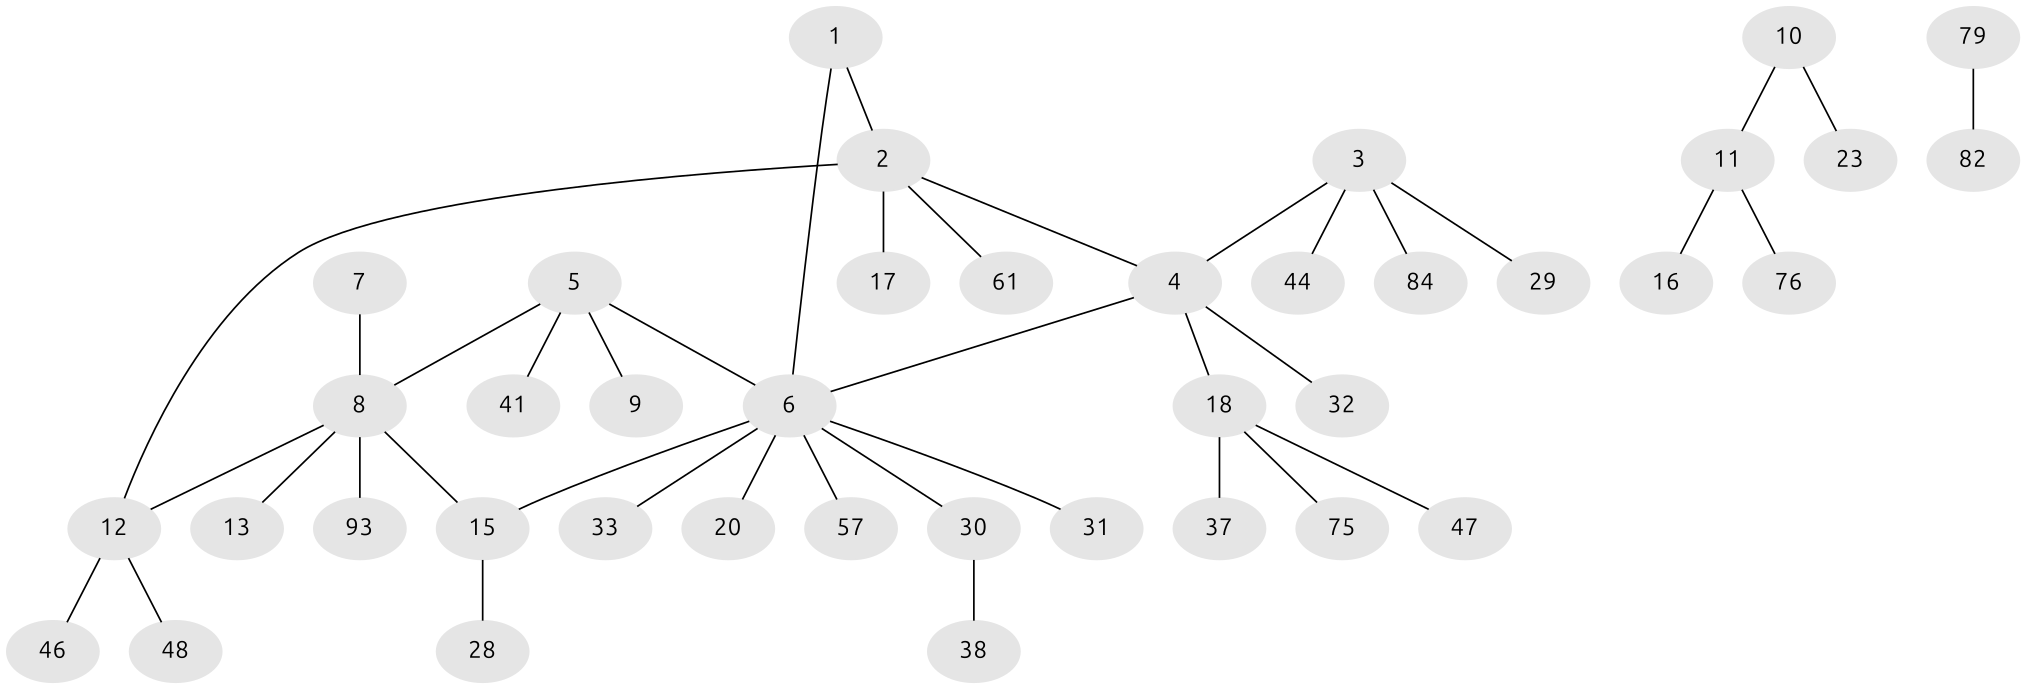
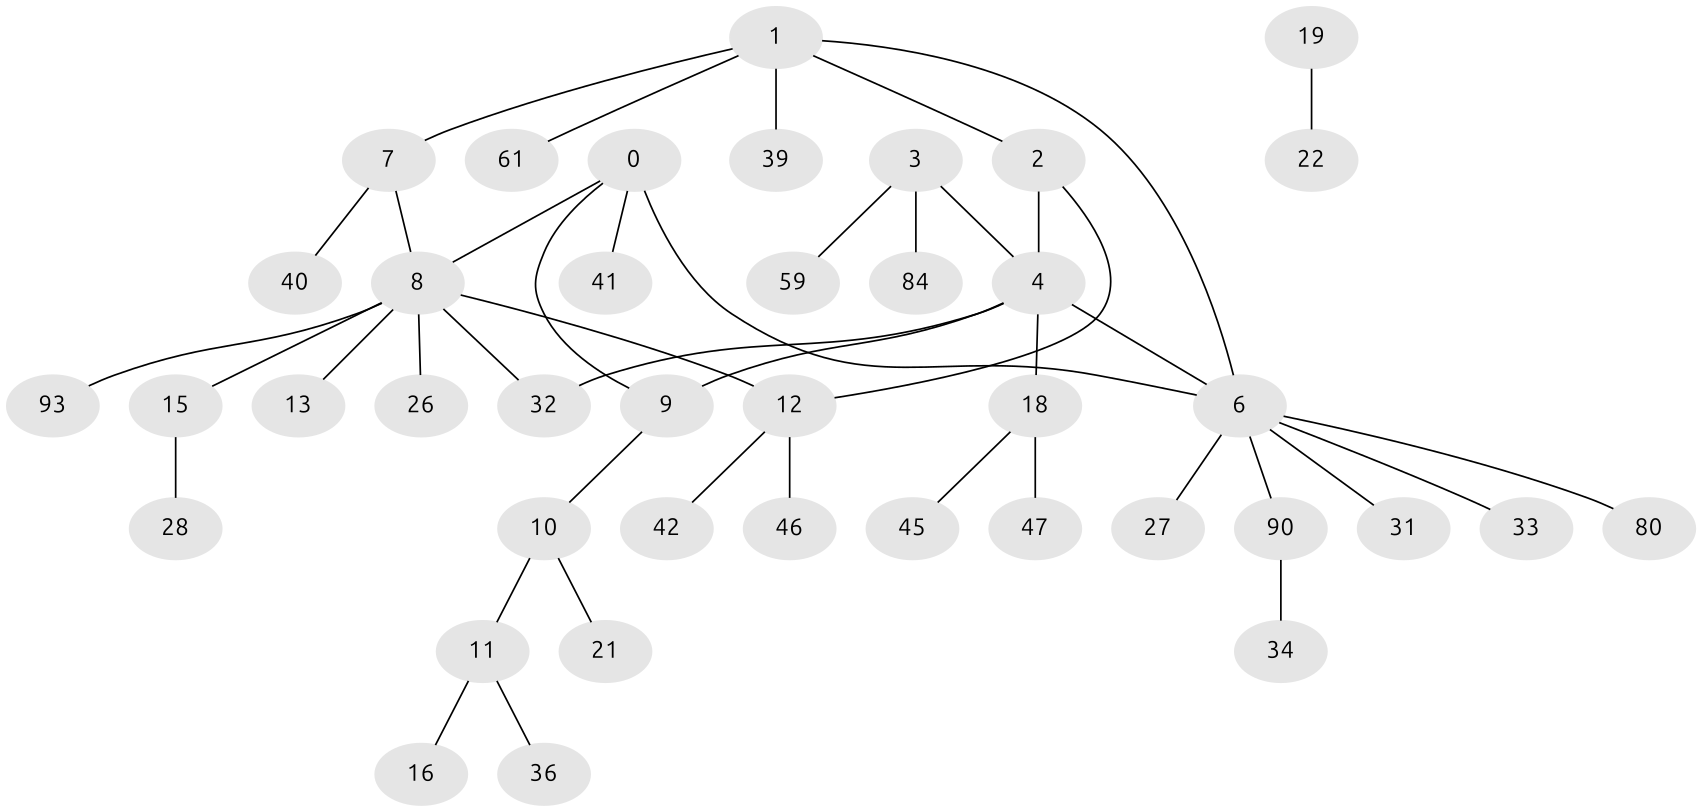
node "79": label "79" -> "19"
edge "1" -- "7": added
node "39": added
node "23": label "23" -> "21"
node "82": label "82" -> "22"
edge "2" -- "61": now "1" -- "61"
node "40": added
node "5": label "5" -> "0"
node "17": removed
node "44": removed
node "29": label "29" -> "59"
node "76": label "76" -> "36"
edge "8" -- "32": added
edge "4" -- "9": added
node "26": added
edge "6" -- "15": removed
edge "9" -- "10": added
node "20": label "20" -> "80"
node "57": label "57" -> "27"
node "30": label "30" -> "90"
node "37": removed
node "75": label "75" -> "45"
node "48": label "48" -> "42"
node "38": label "38" -> "34"
